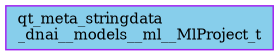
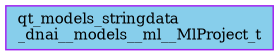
node "qt_meta_stringdata _dnai__models__ml__MlProject_t": label "qt_meta_stringdata _dnai__models__ml__MlProject_t" -> "qt_models_stringdata _dnai__models__ml__MlProject_t"
